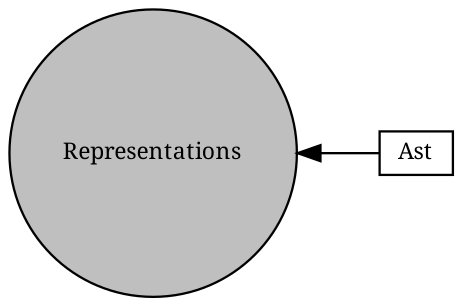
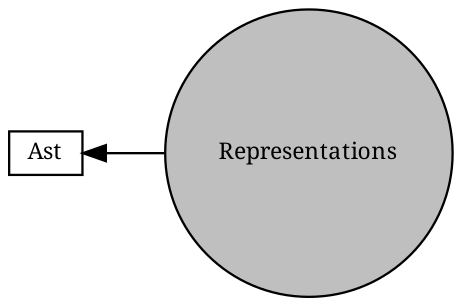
edge "Ast" -> "Representations": reversed
